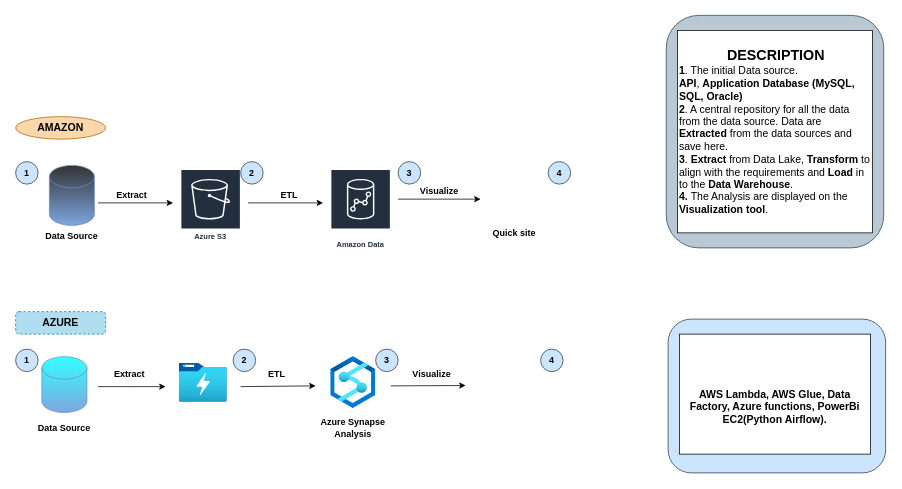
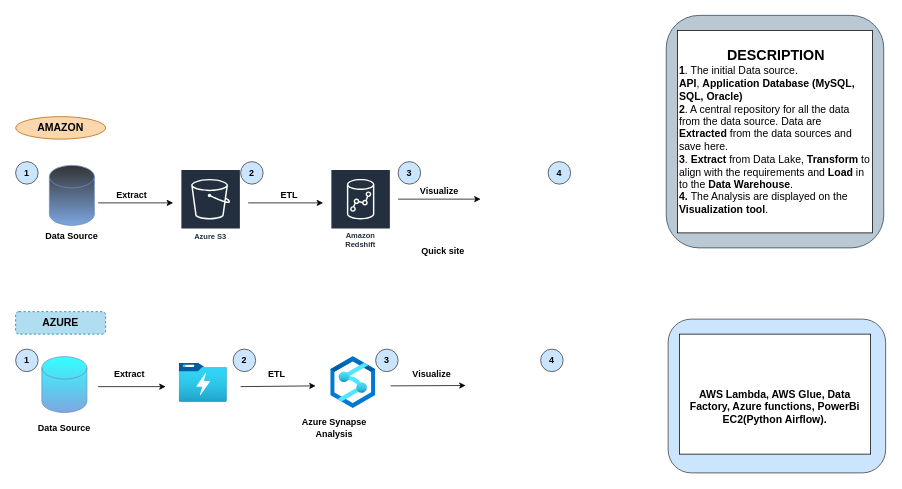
node "Quick site": moved (514, 233) -> (443, 252)
node "Amazon Data": label "Amazon Data" -> "Amazon Redshift"
node "Azure Synapse Analysis": moved (353, 428) -> (334, 428)
